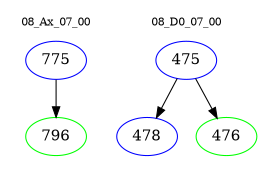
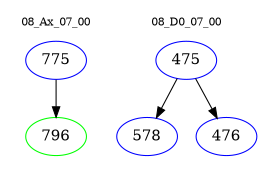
node "478": label "478" -> "578"
node "476": color green -> blue
